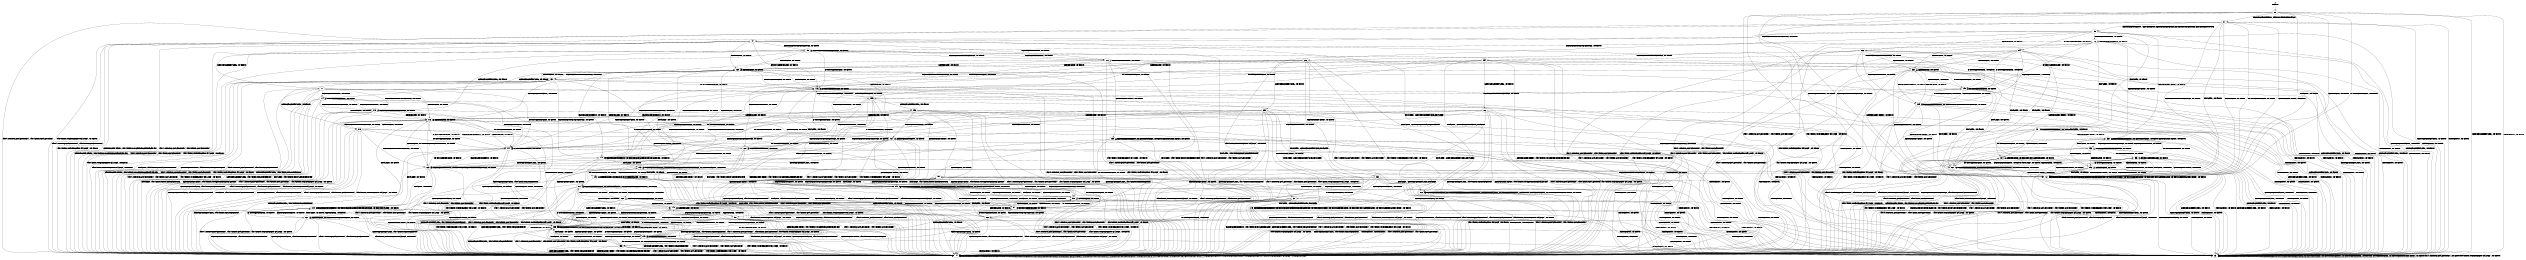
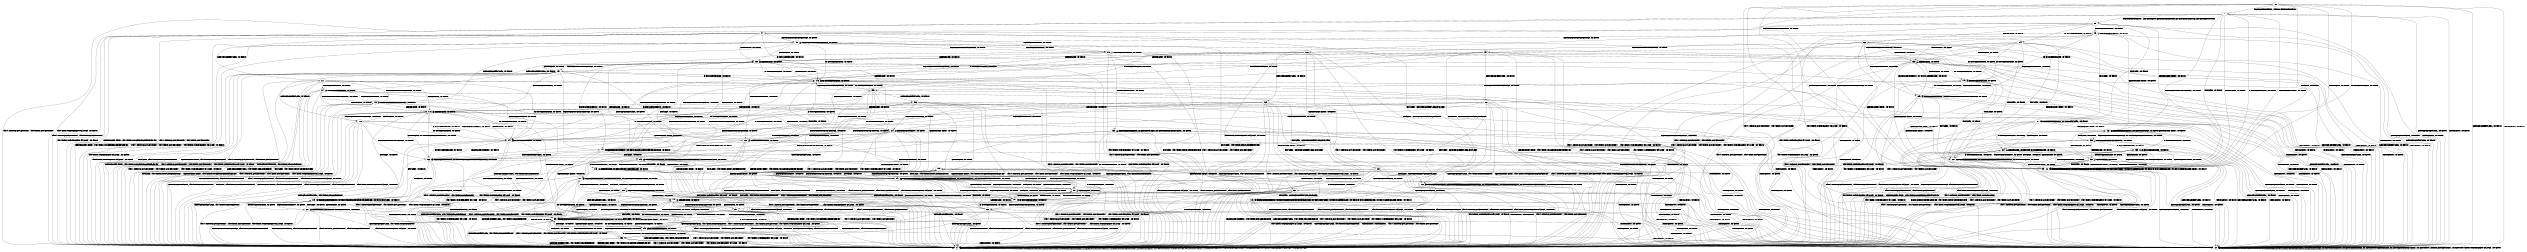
node "__start0": removed
